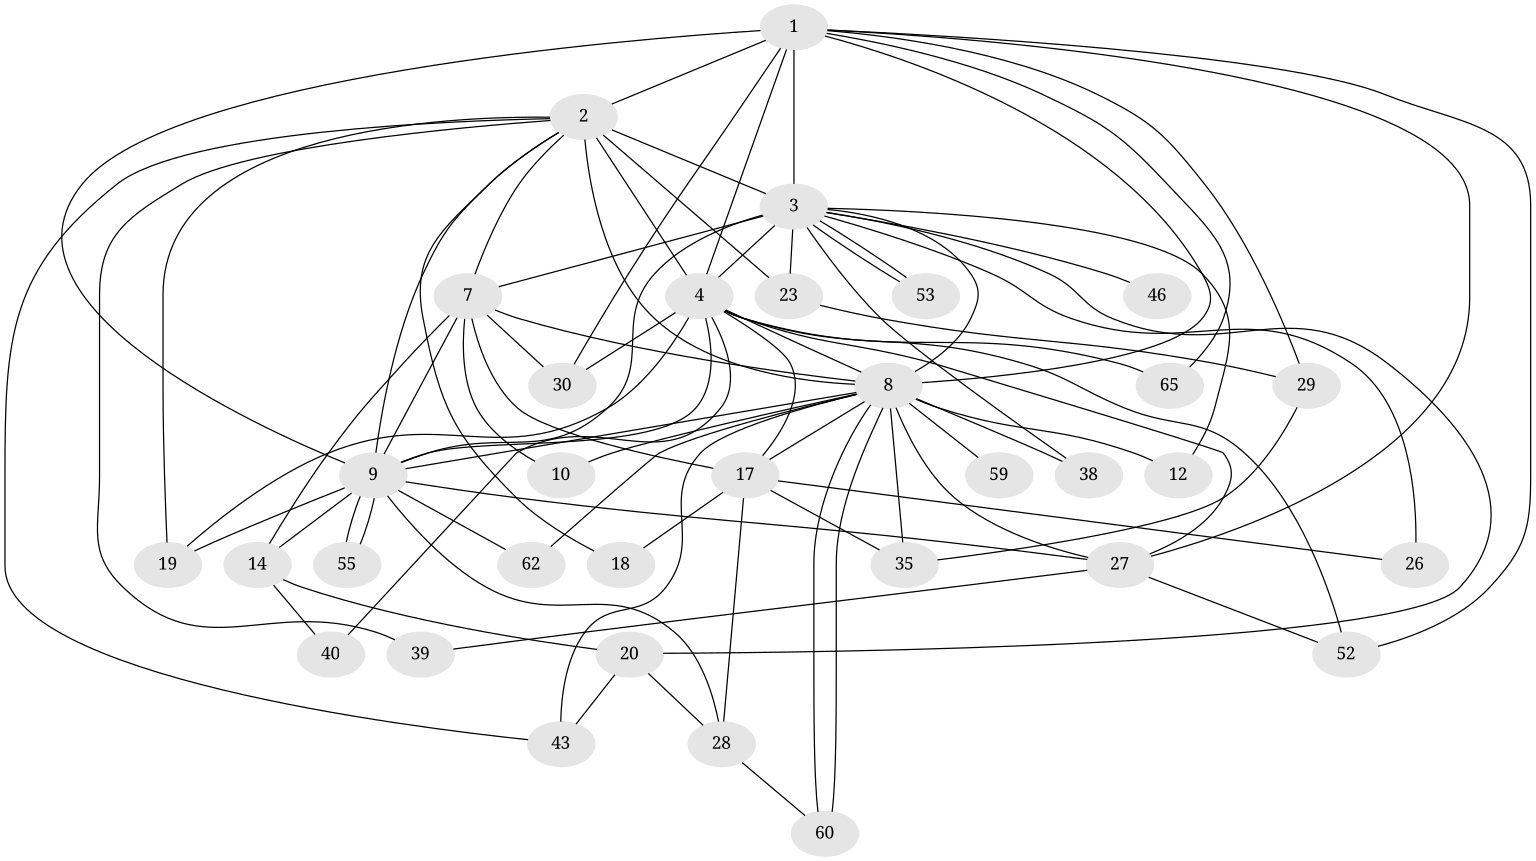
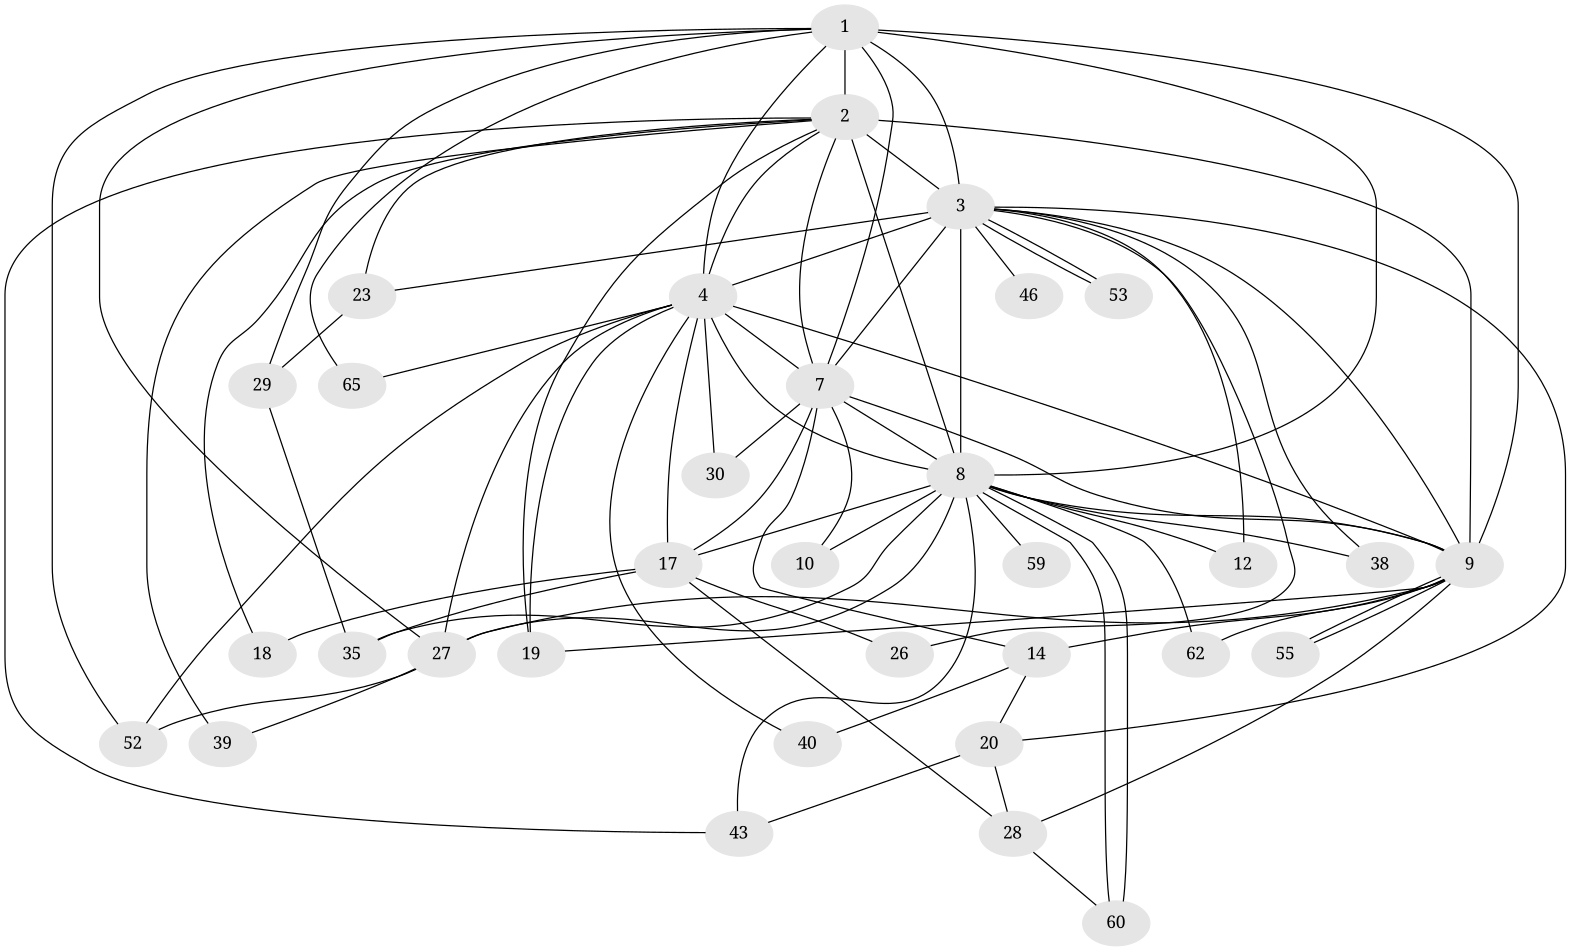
edge "1" -- "30": now "1" -- "7"
edge "4" -- "7": added
